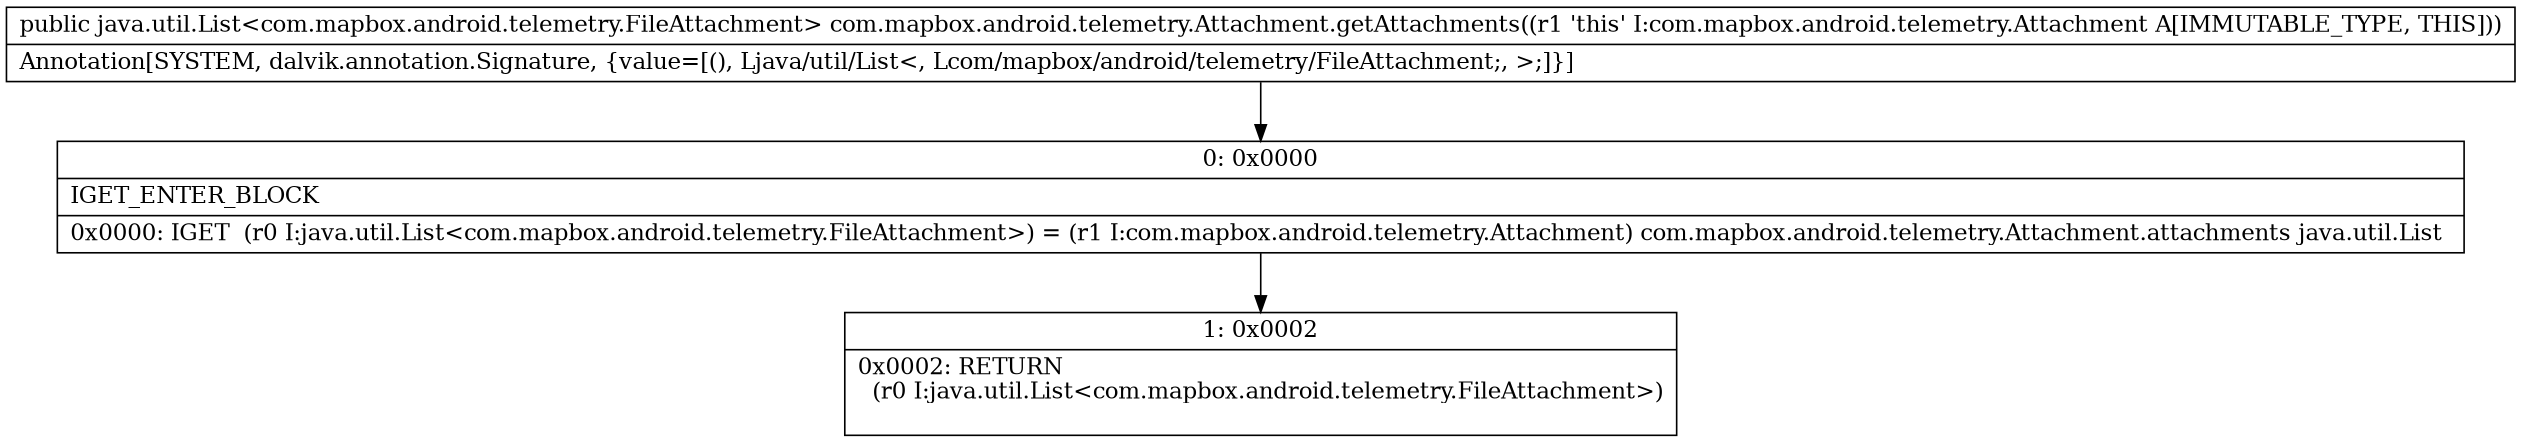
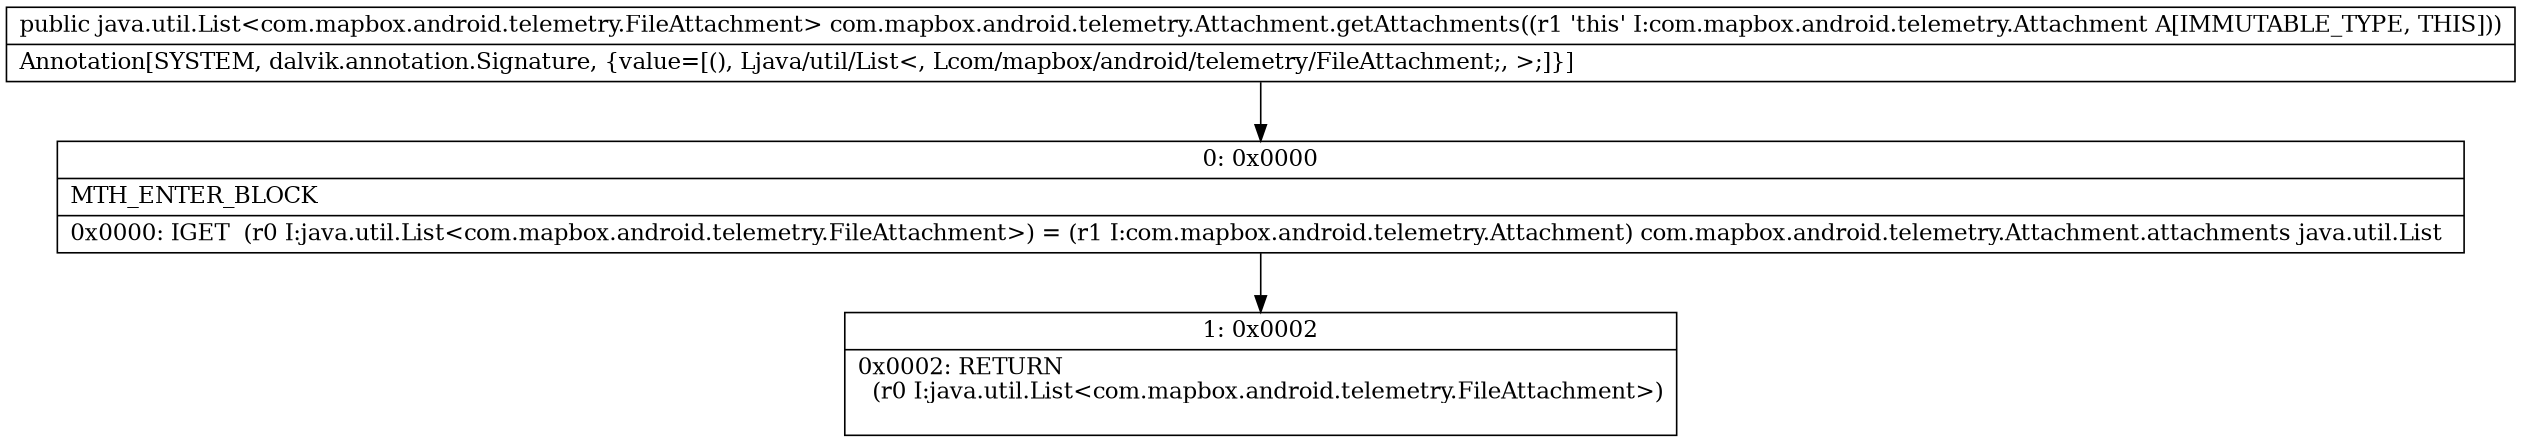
node "0: 0x0000": text "IGET_ENTER_BLOCK" -> "MTH_ENTER_BLOCK"
